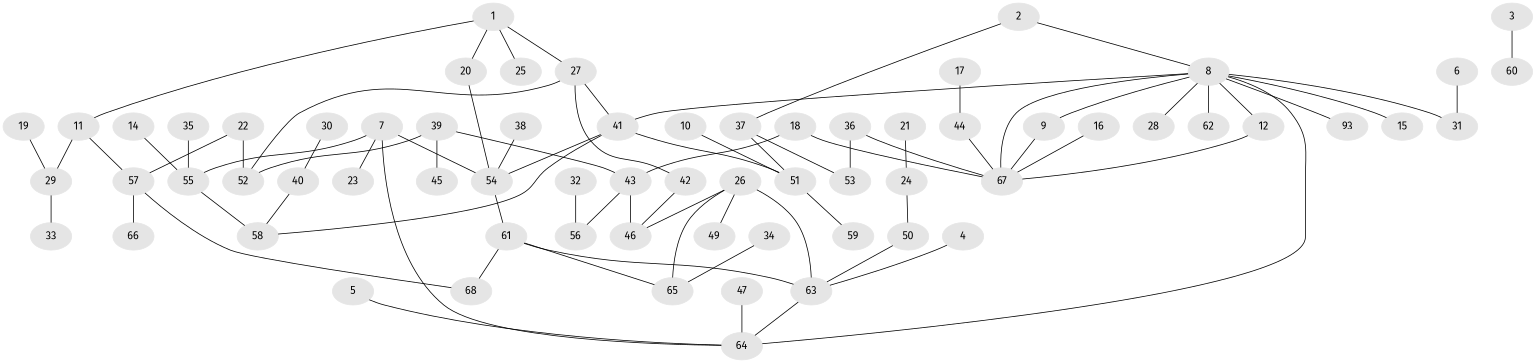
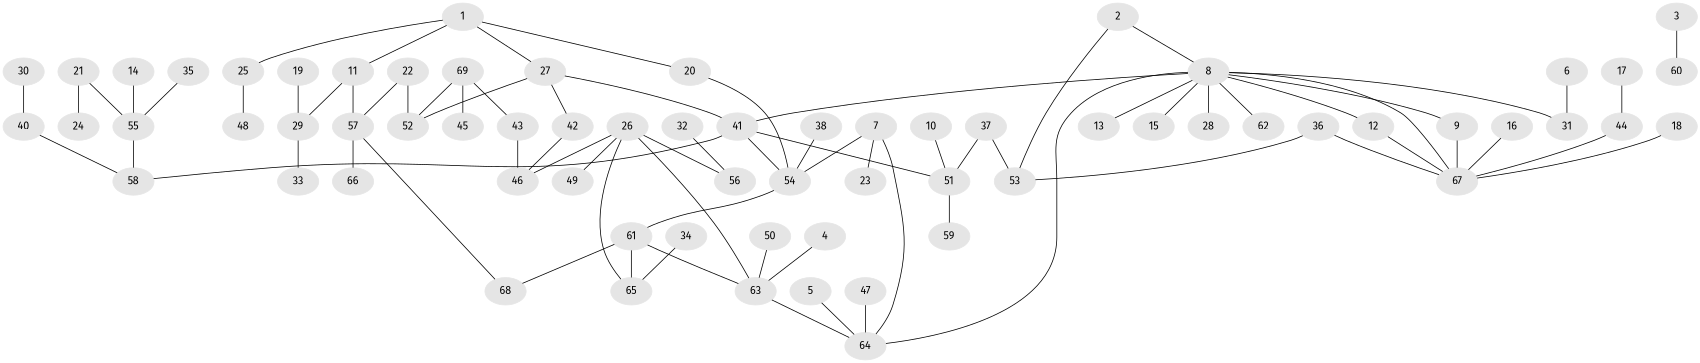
edge "2" -- "37": now "2" -- "53"
node "48": added
node "39": label "39" -> "69"
node "93": label "93" -> "13"
edge "7" -- "55": now "21" -- "55"
edge "18" -- "43": removed
edge "43" -- "56": now "26" -- "56"
edge "24" -- "50": removed
